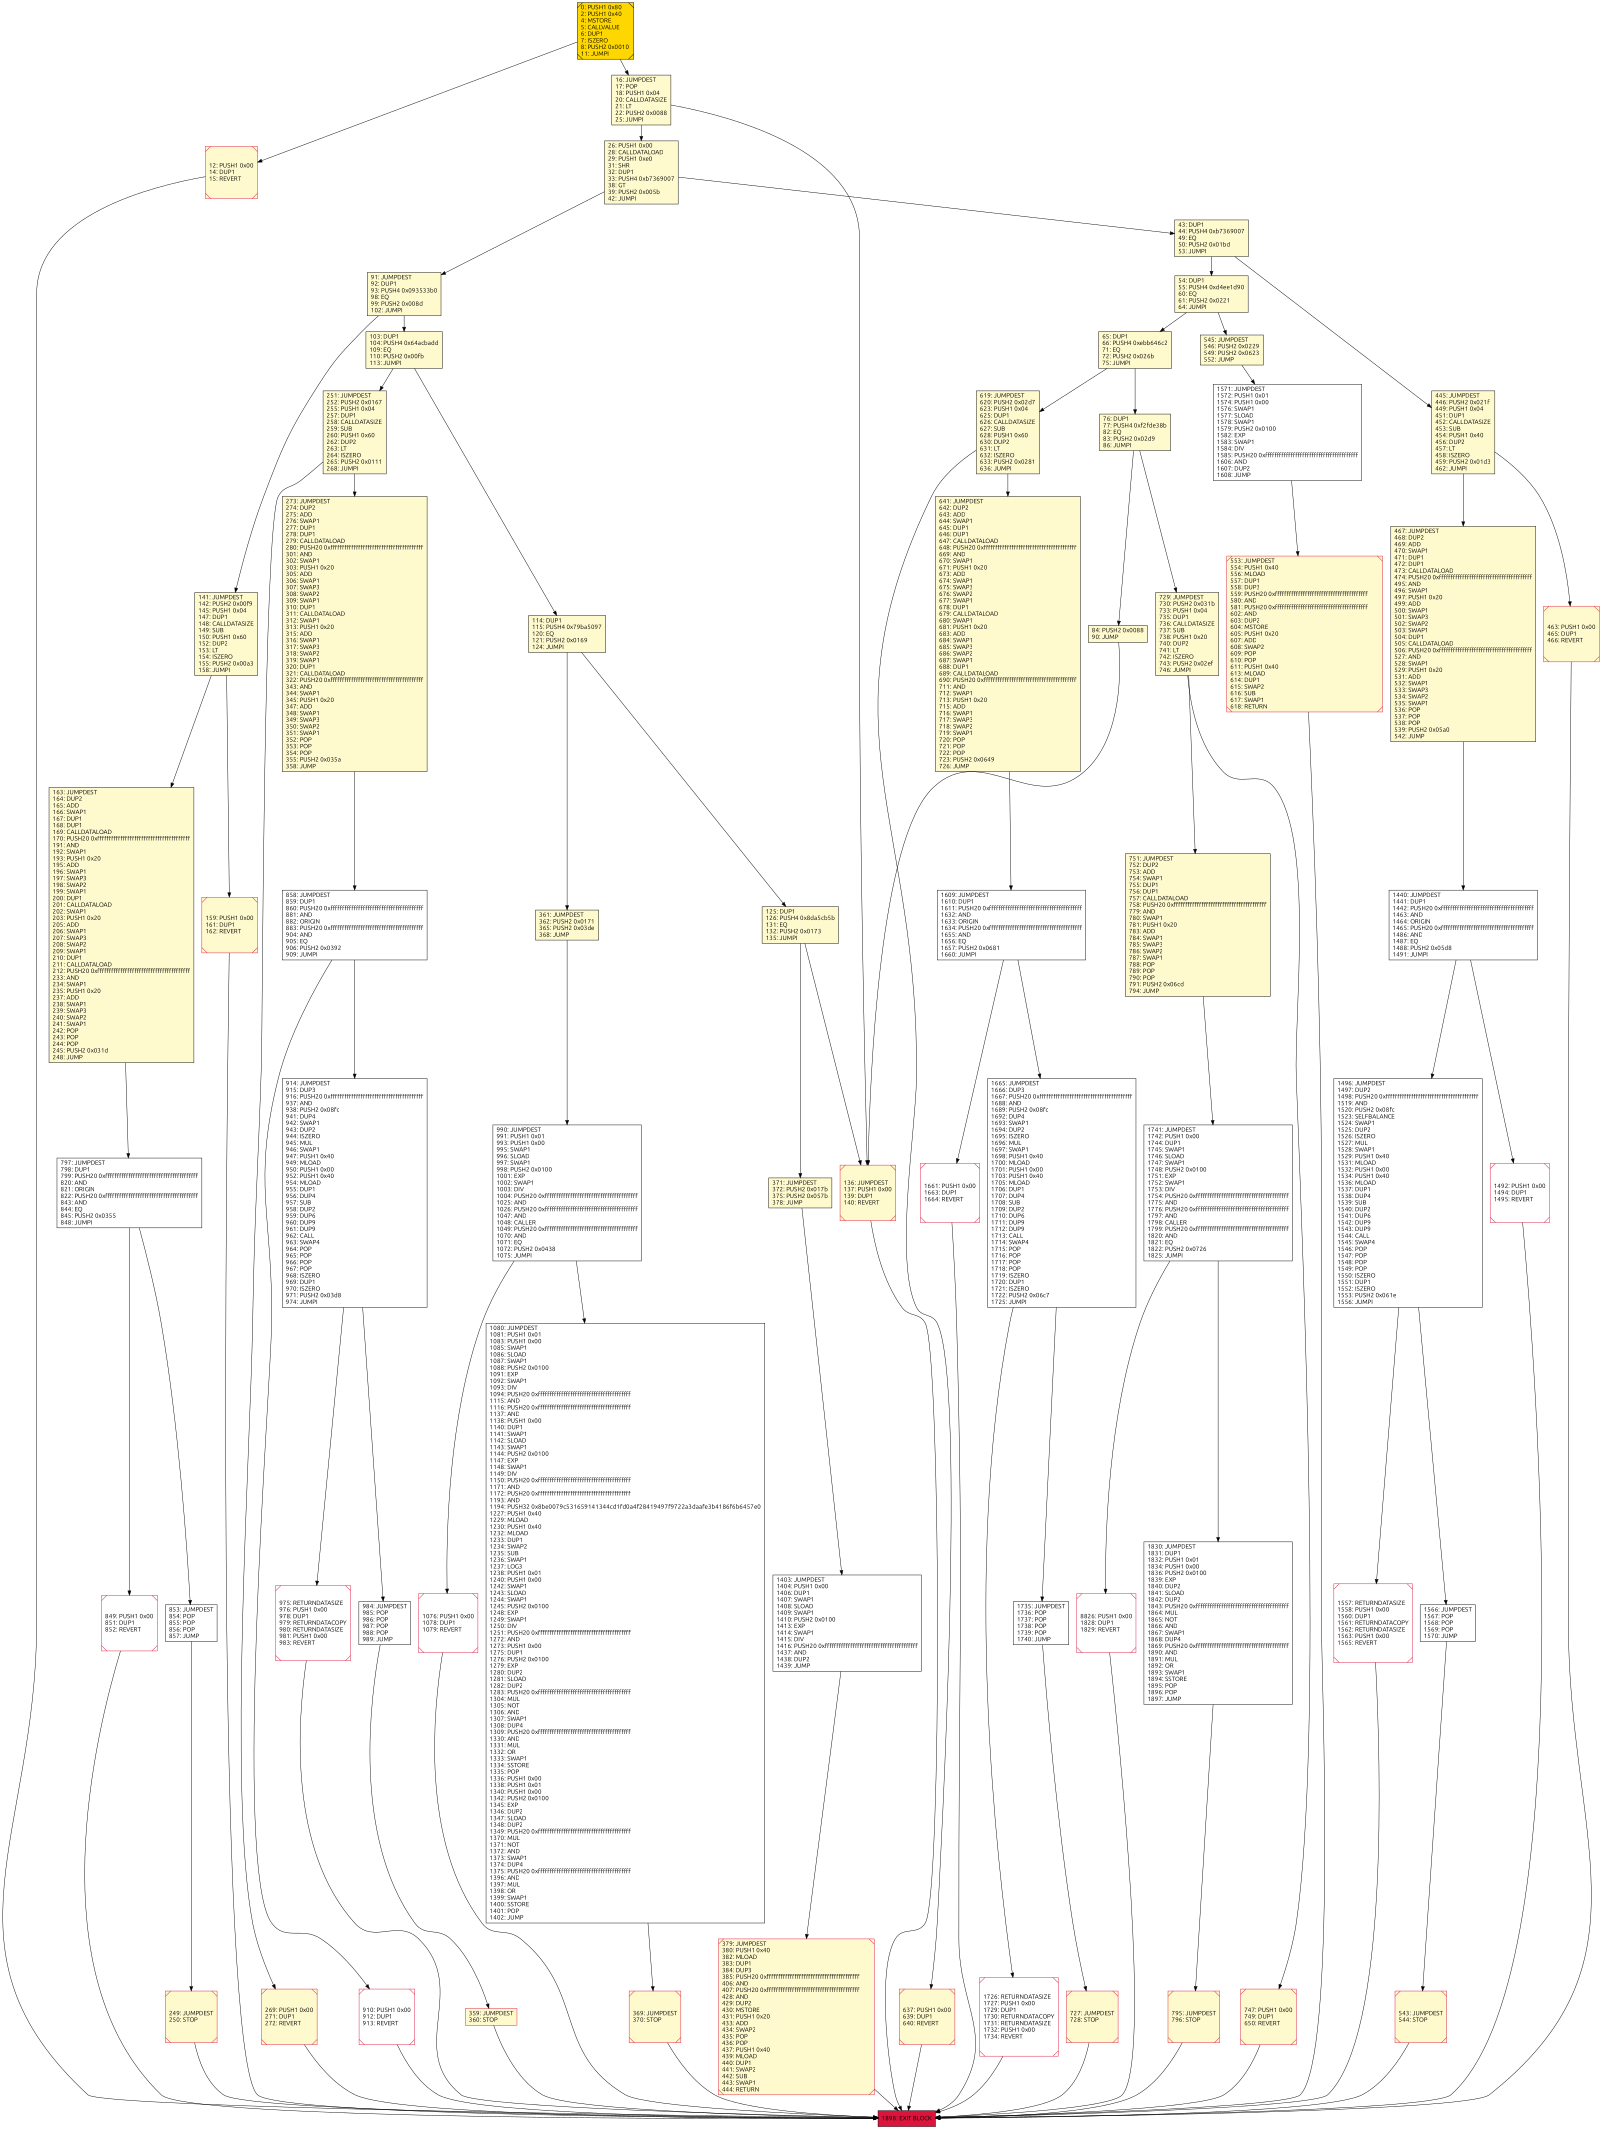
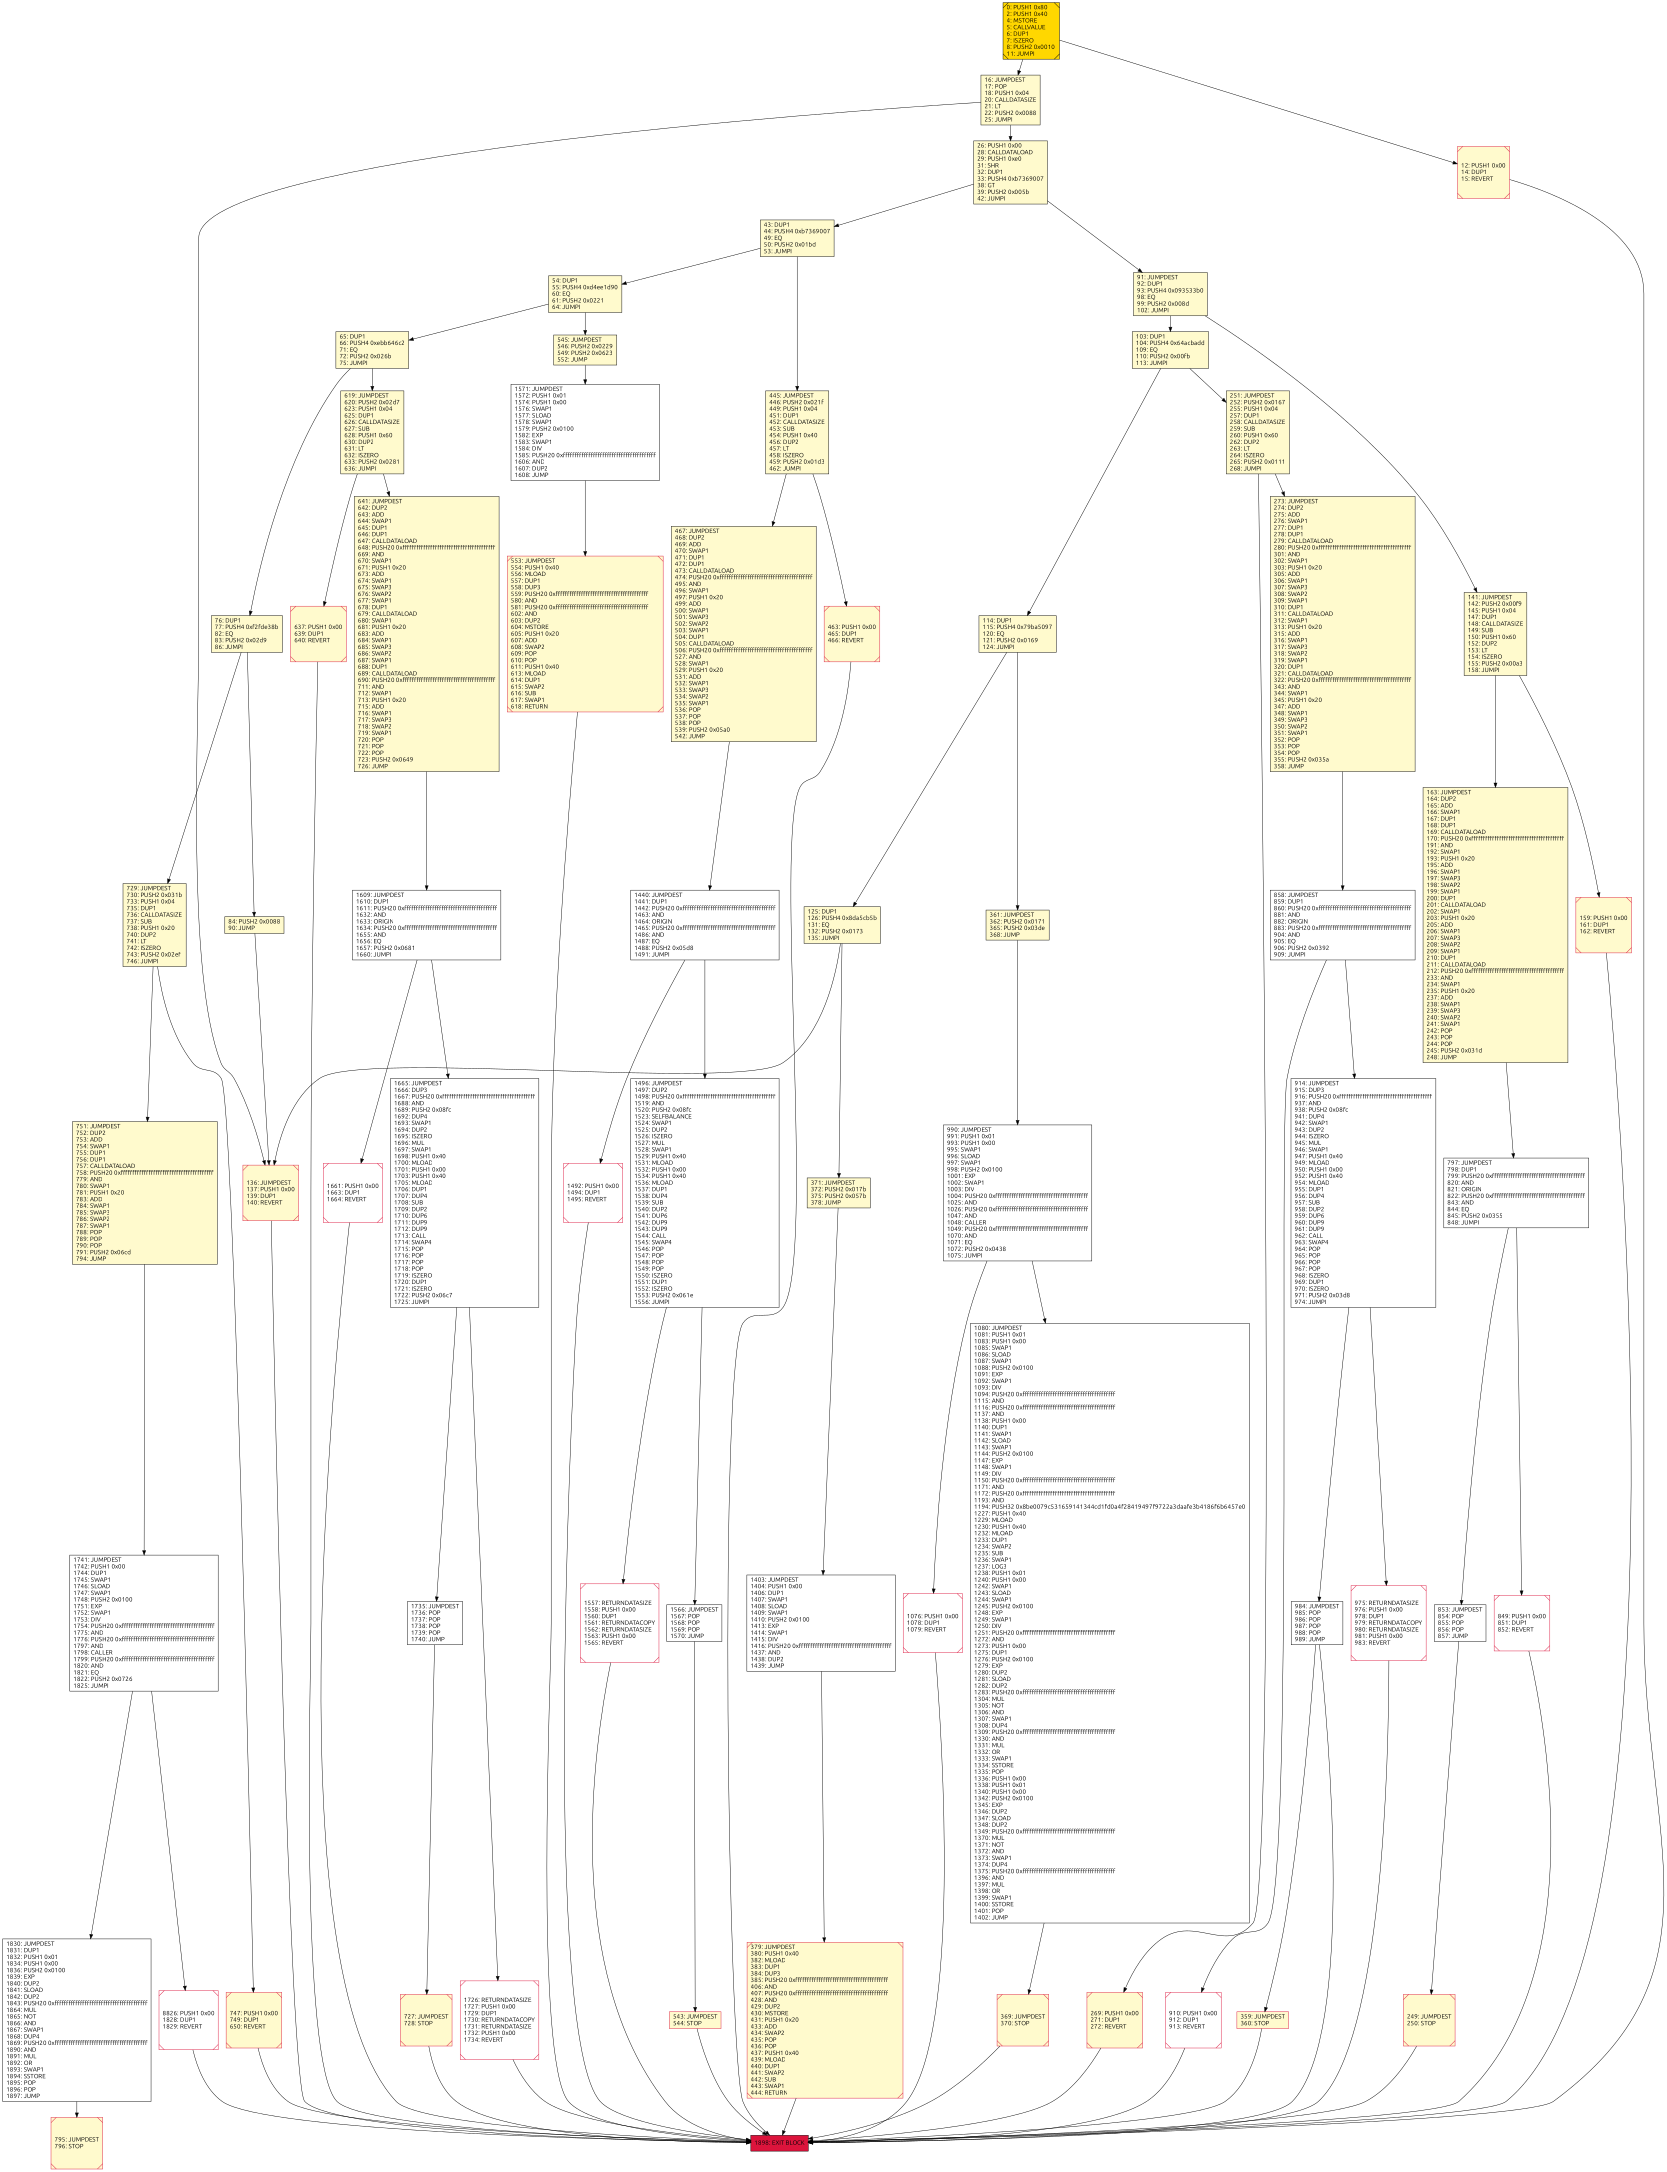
node "543: JUMPDEST 544: STOP": shape Msquare -> box
edge "795: JUMPDEST 796: STOP" -> "1898: EXIT BLOCK": now "984: JUMPDEST 985: POP 986: POP 987: POP 988: POP 989: JUMP" -> "1898: EXIT BLOCK"
